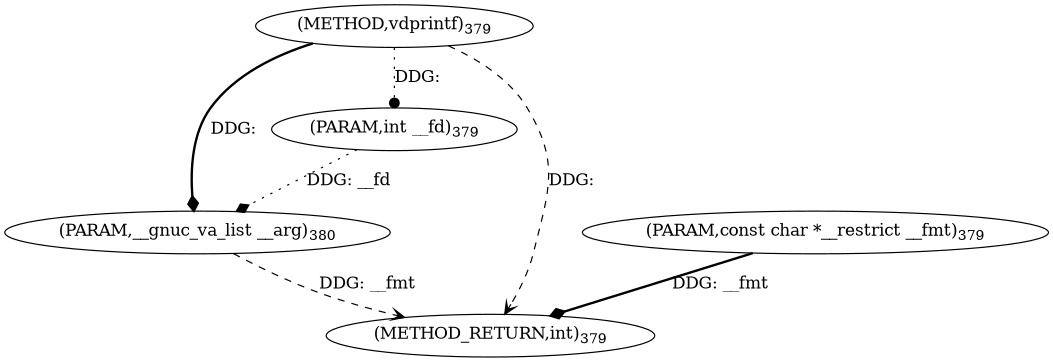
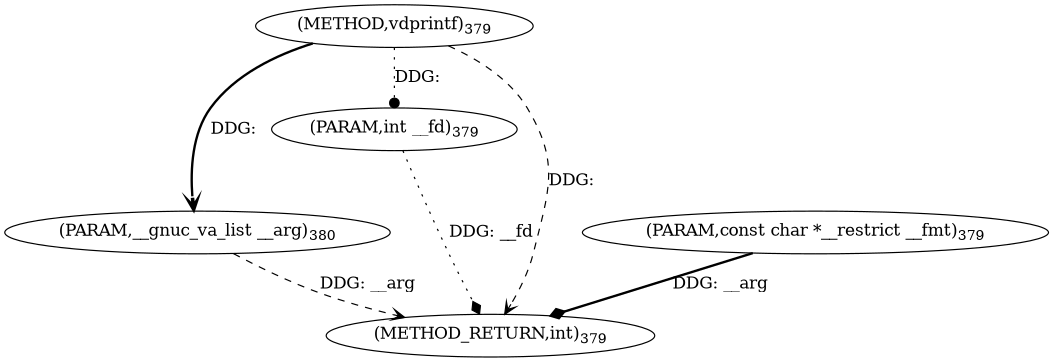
edge "(METHOD,vdprintf)" -> "(PARAM,__gnuc_va_list __arg)": arrowhead diamond -> vee
edge "(PARAM,int __fd)" -> "(PARAM,__gnuc_va_list __arg)": now "(PARAM,int __fd)" -> "(METHOD_RETURN,int)"
edge "(PARAM,__gnuc_va_list __arg)" -> "(METHOD_RETURN,int)": label "DDG: __fmt" -> "DDG: __arg"
edge "(PARAM,const char *__restrict __fmt)" -> "(METHOD_RETURN,int)": label "DDG: __fmt" -> "DDG: __arg"
